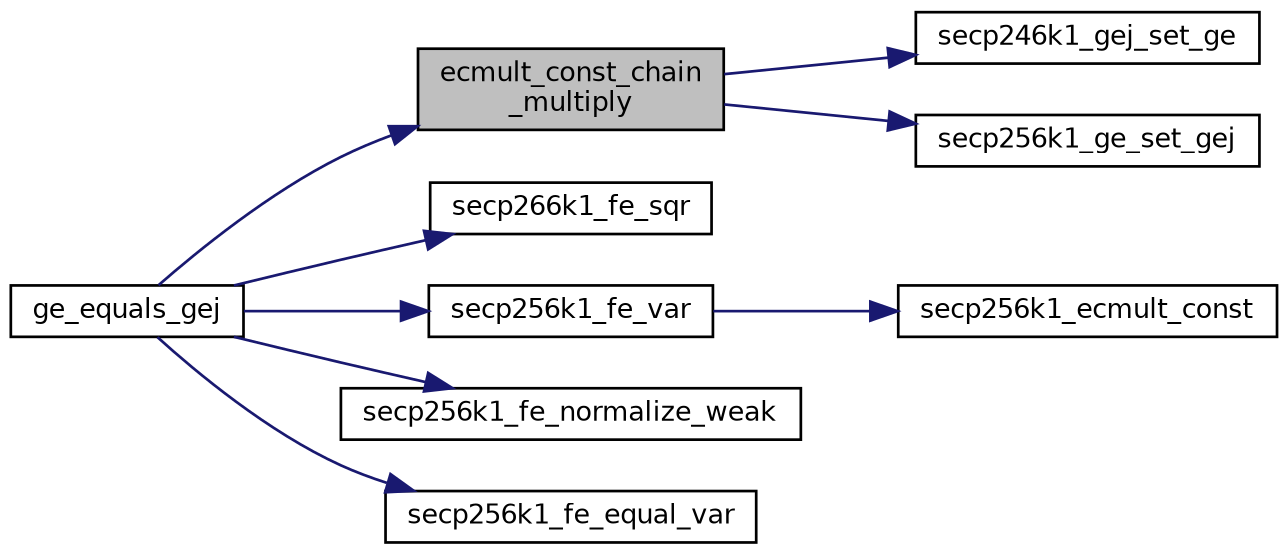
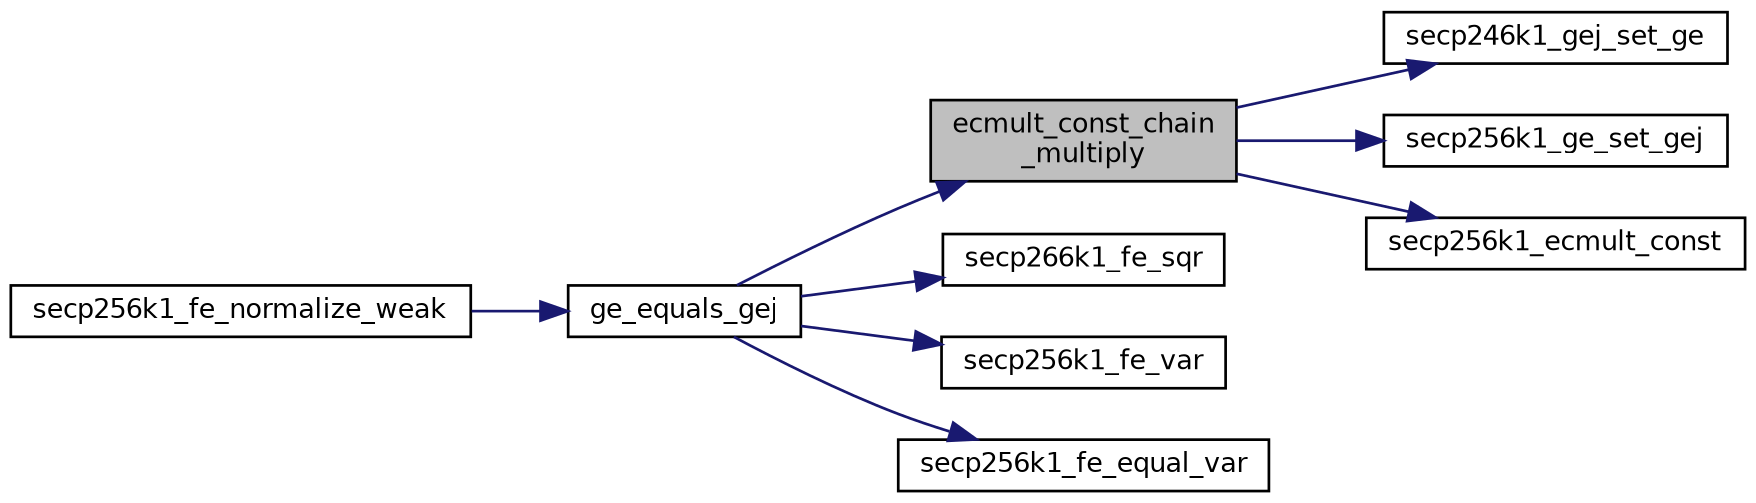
edge "secp256k1_fe_var" -> "secp256k1_ecmult_const": now "ecmult_const_chain _multiply" -> "secp256k1_ecmult_const"
edge "ge_equals_gej" -> "secp256k1_fe_normalize_weak": reversed
